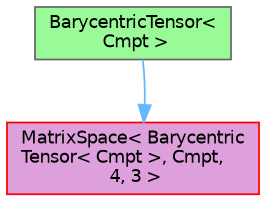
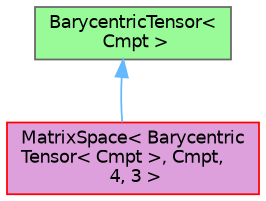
edge "BarycentricTensor< Cmpt >" -> "MatrixSpace< Barycentric Tensor< Cmpt >, Cmpt, 4, 3 >": reversed
